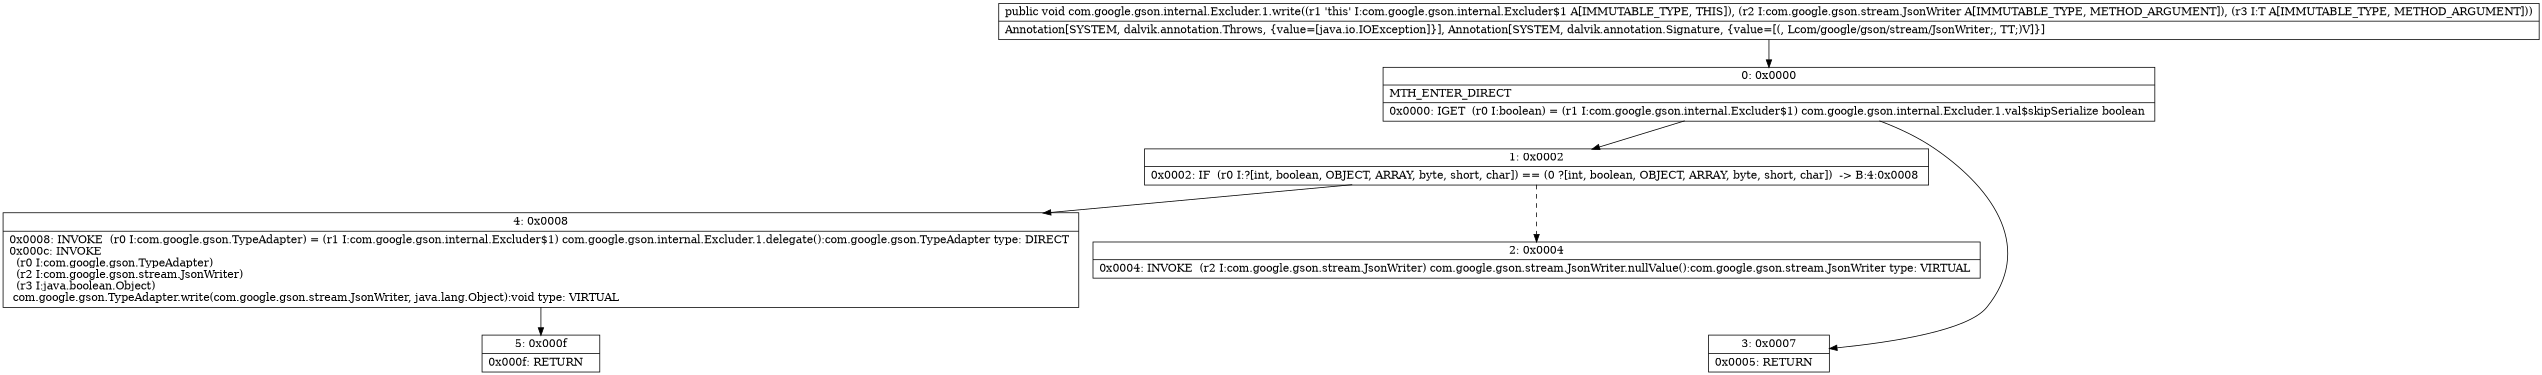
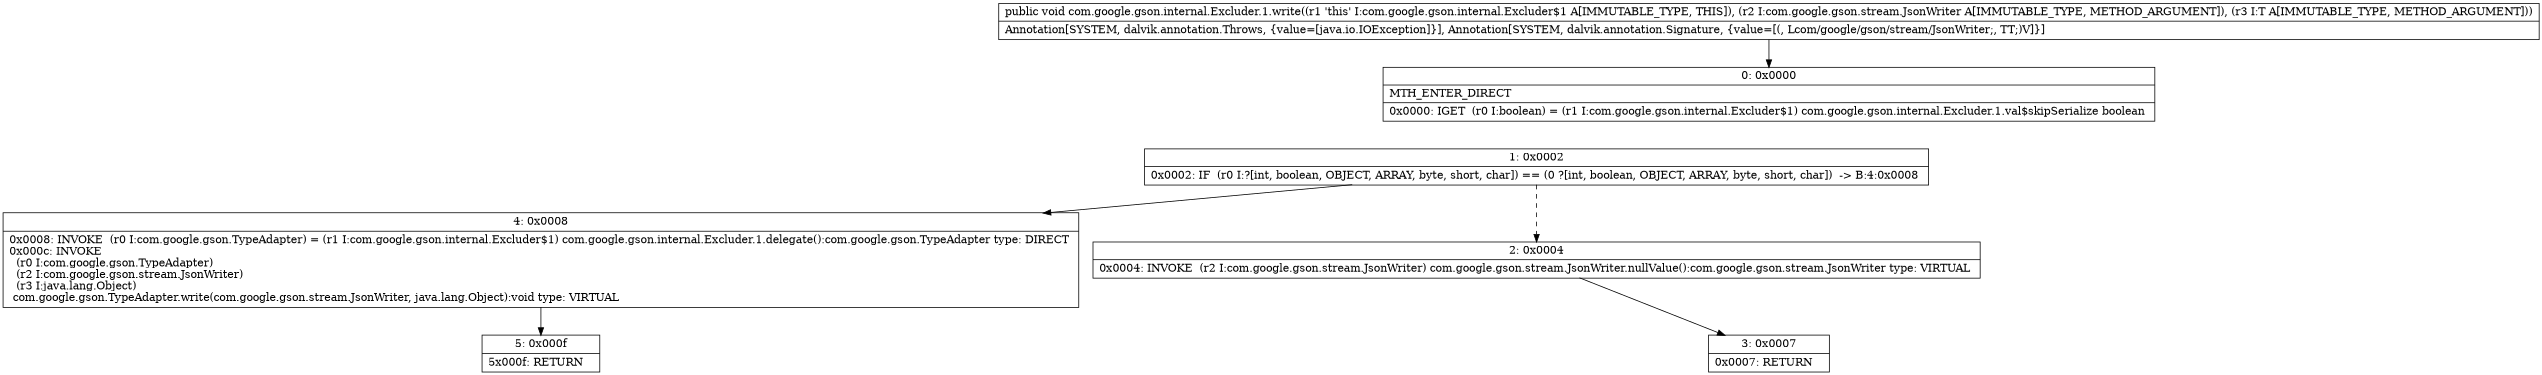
edge "0: 0x0000" -> "1: 0x0002": removed
edge "0: 0x0000" -> "3: 0x0007": now "2: 0x0004" -> "3: 0x0007"
node "4: 0x0008": text "(r3 I:java.boolean.Object)" -> "(r3 I:java.lang.Object)"
node "5: 0x000f": text "0x000f: RETURN" -> "5x000f: RETURN"
node "3: 0x0007": text "0x0005: RETURN" -> "0x0007: RETURN"
